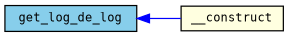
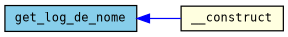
node "get_log_de_log": label "get_log_de_log" -> "get_log_de_nome"
